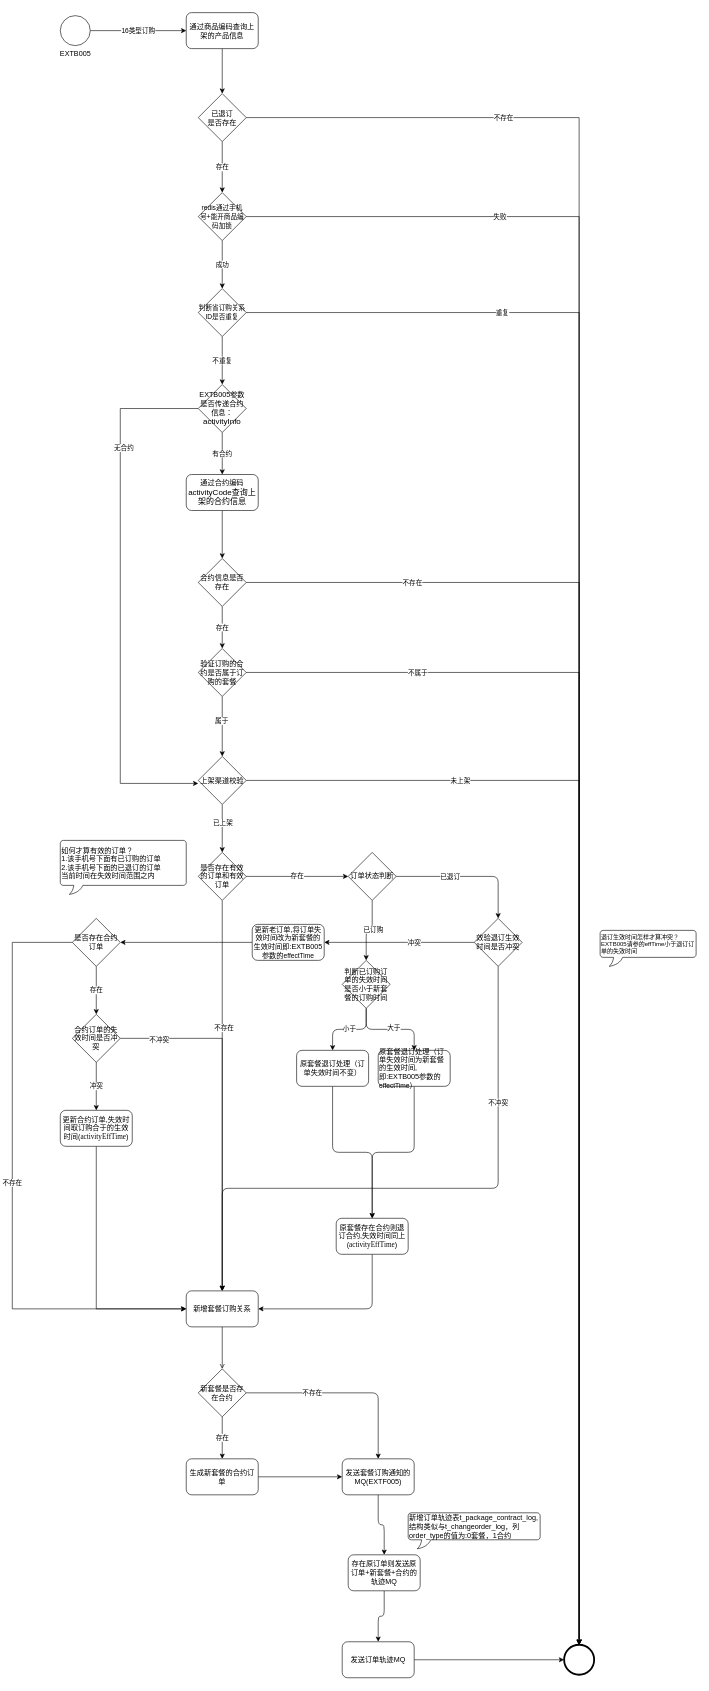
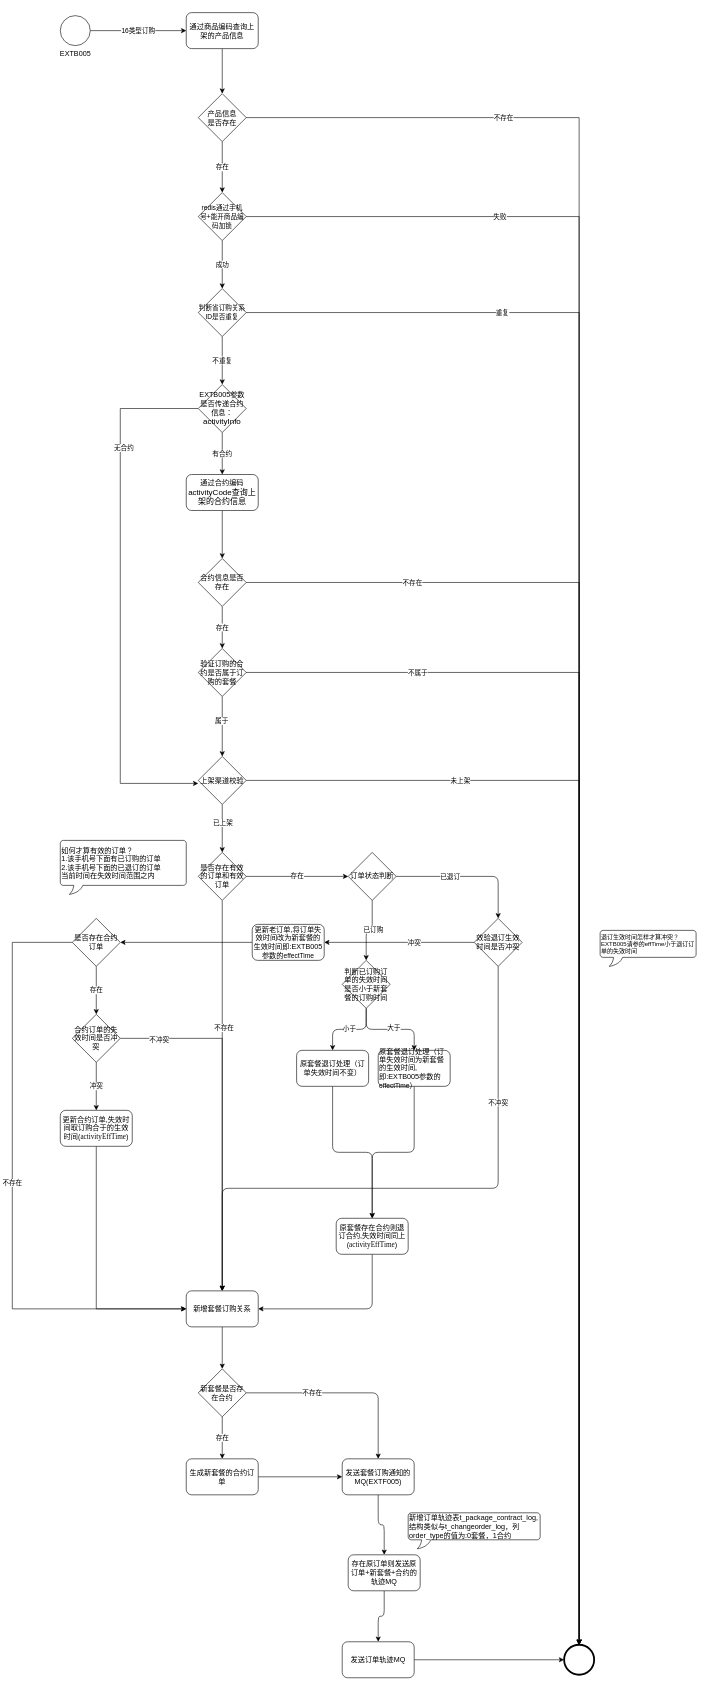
node "已退订 是否存在": label "已退订 是否存在" -> "产品信息 是否存在"
edge "新增套餐订购关系" -> "新套餐是否存在合约": arrowhead open -> classic
